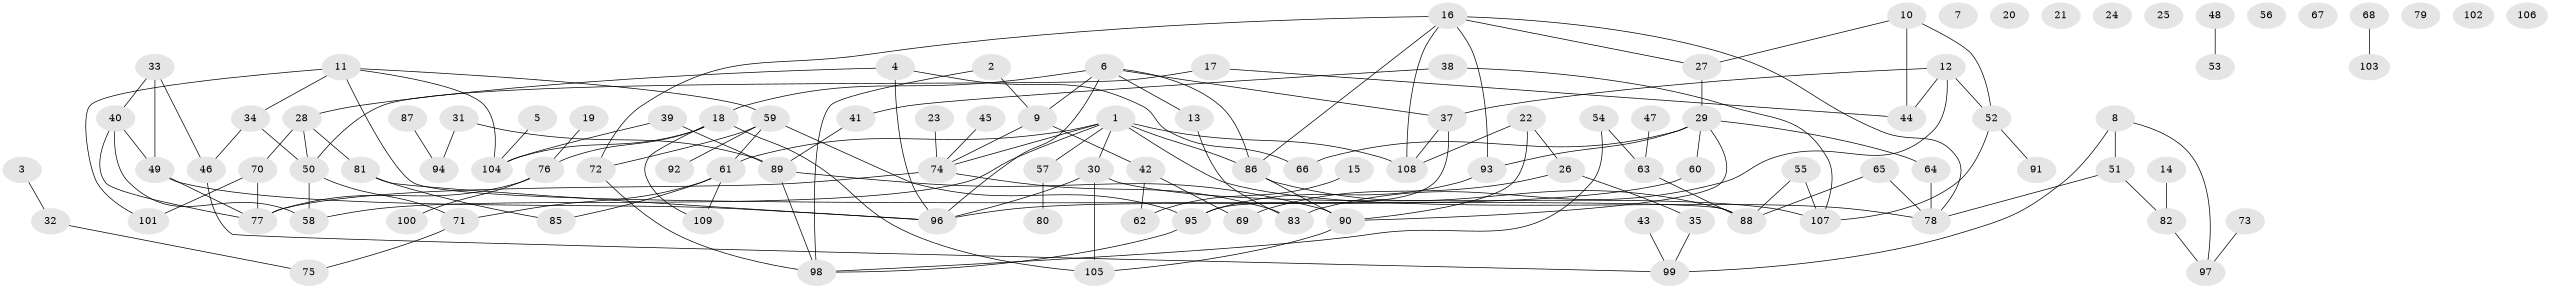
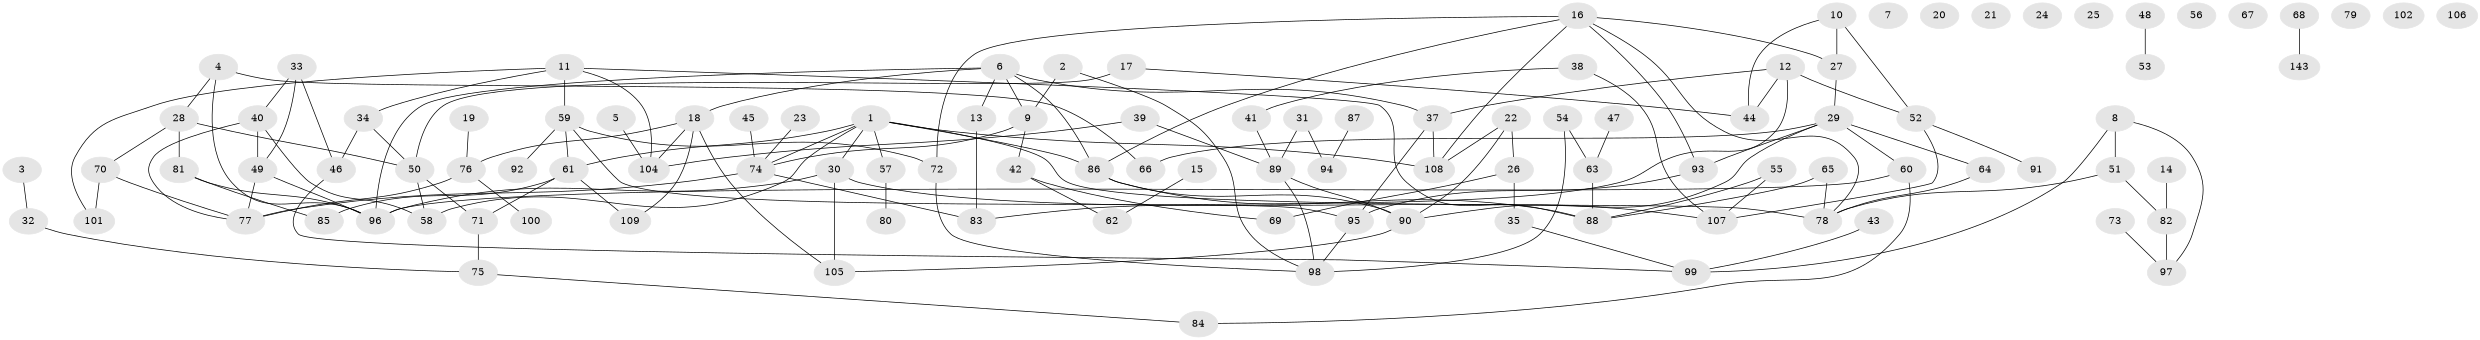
node "103": label "103" -> "143"
node "84": added
